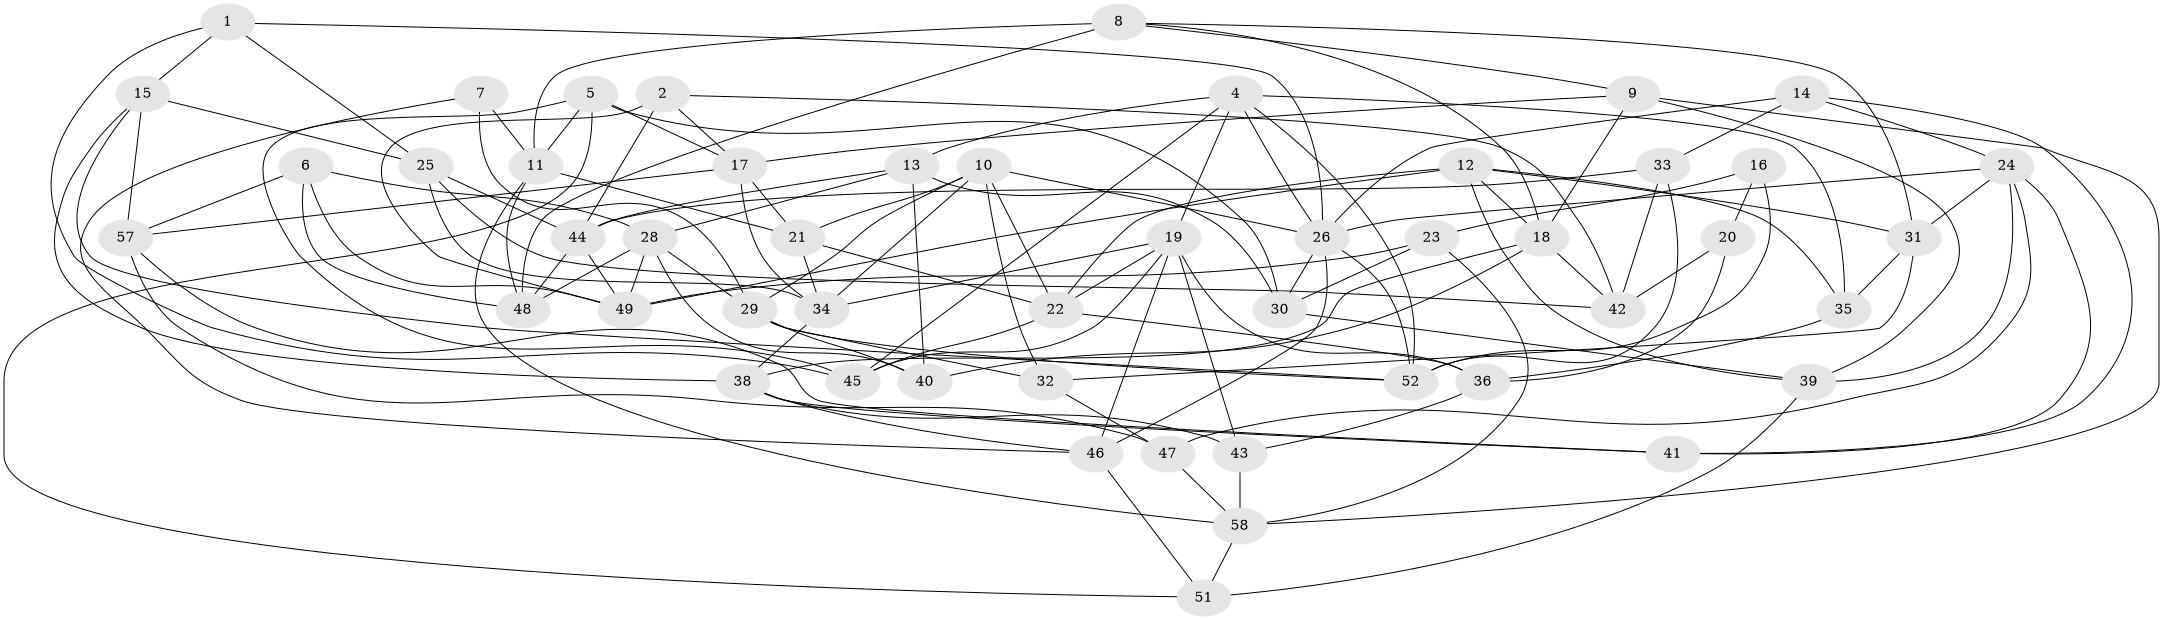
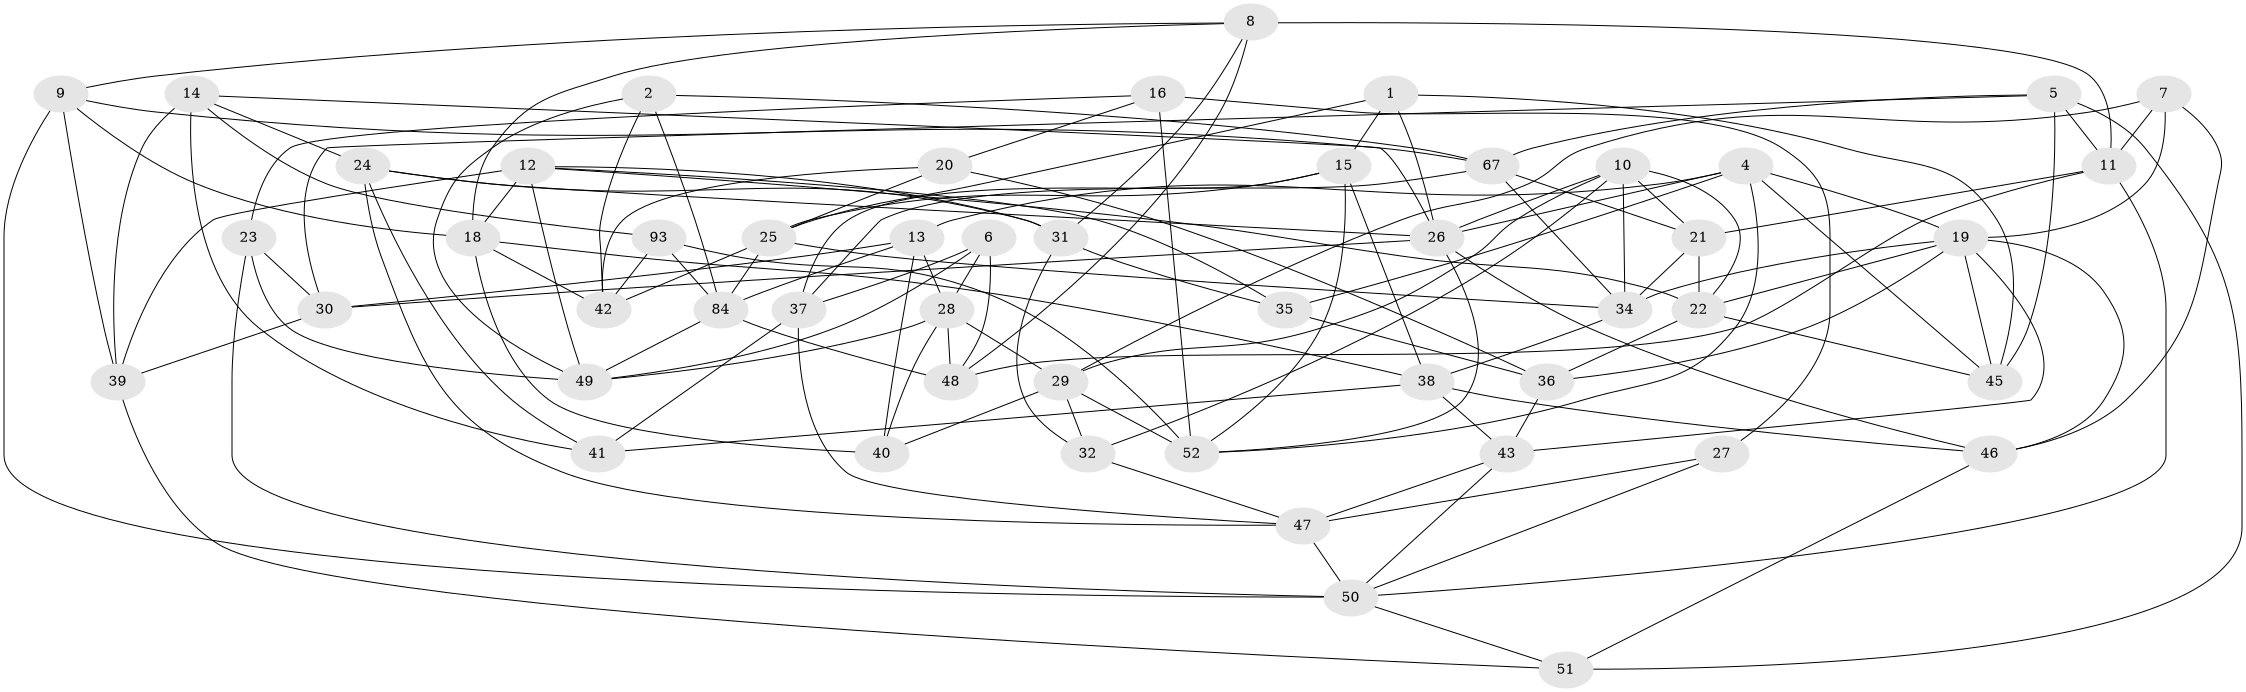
node "17": label "17" -> "67"
node "33": label "33" -> "93"
edge "20" -- "25": added
edge "7" -- "19": added
node "57": label "57" -> "37"
node "44": label "44" -> "84"
edge "24" -- "39": now "14" -- "39"
node "27": added
edge "43" -- "47": added
node "58": label "58" -> "50"
